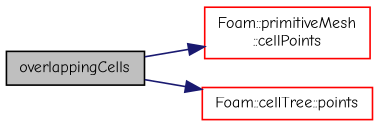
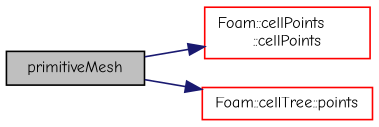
node "Foam::primitiveMesh ::cellPoints": label "Foam::primitiveMesh ::cellPoints" -> "Foam::cellPoints ::cellPoints"
node "overlappingCells": label "overlappingCells" -> "primitiveMesh"
